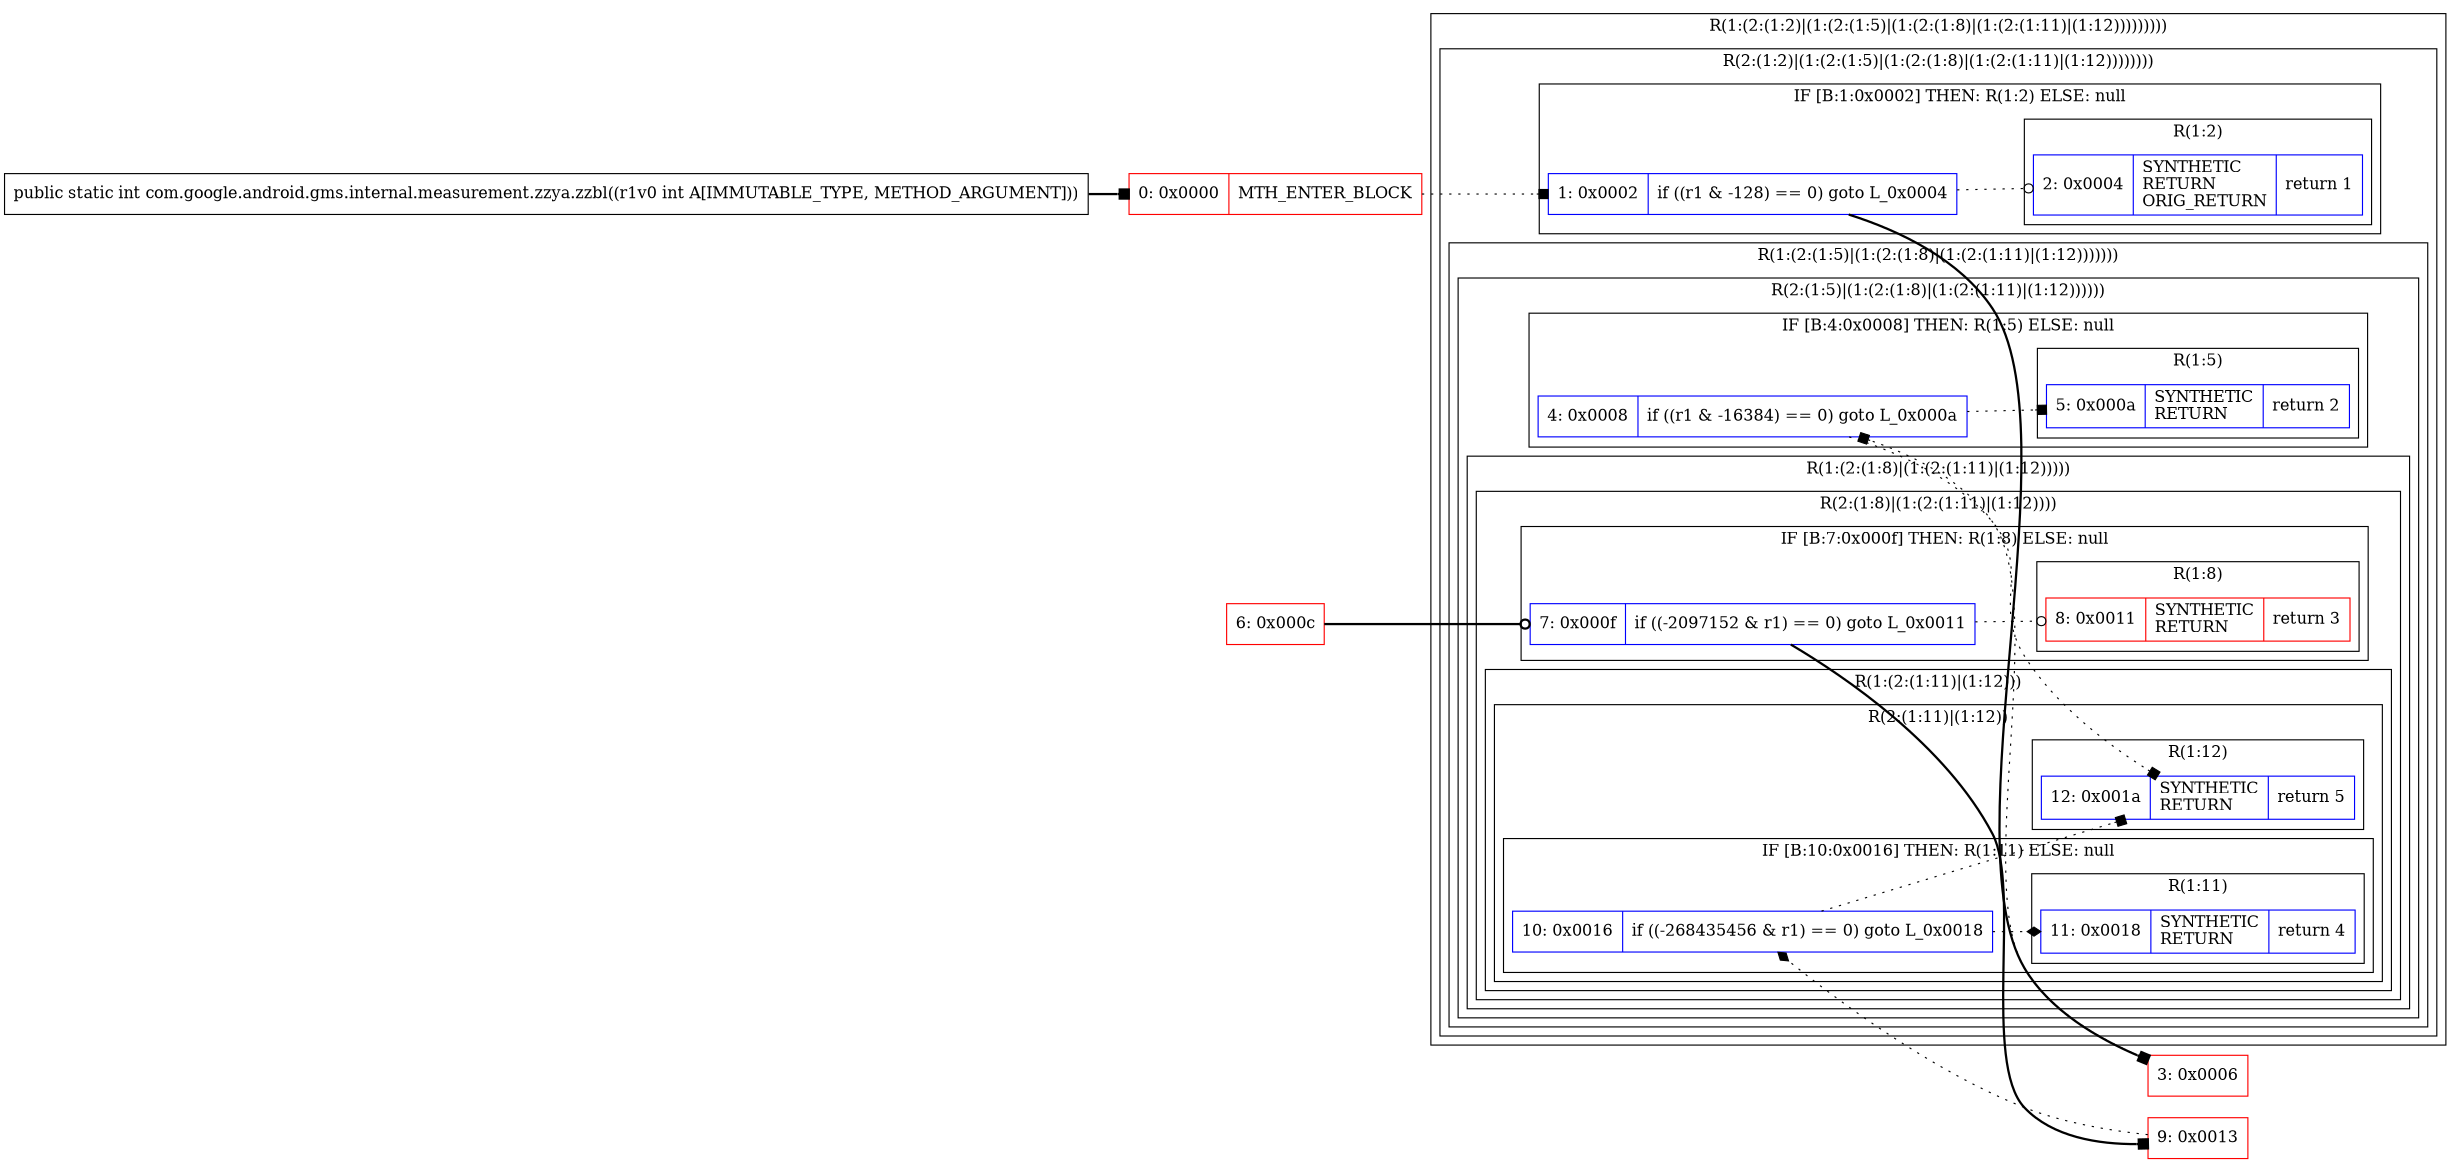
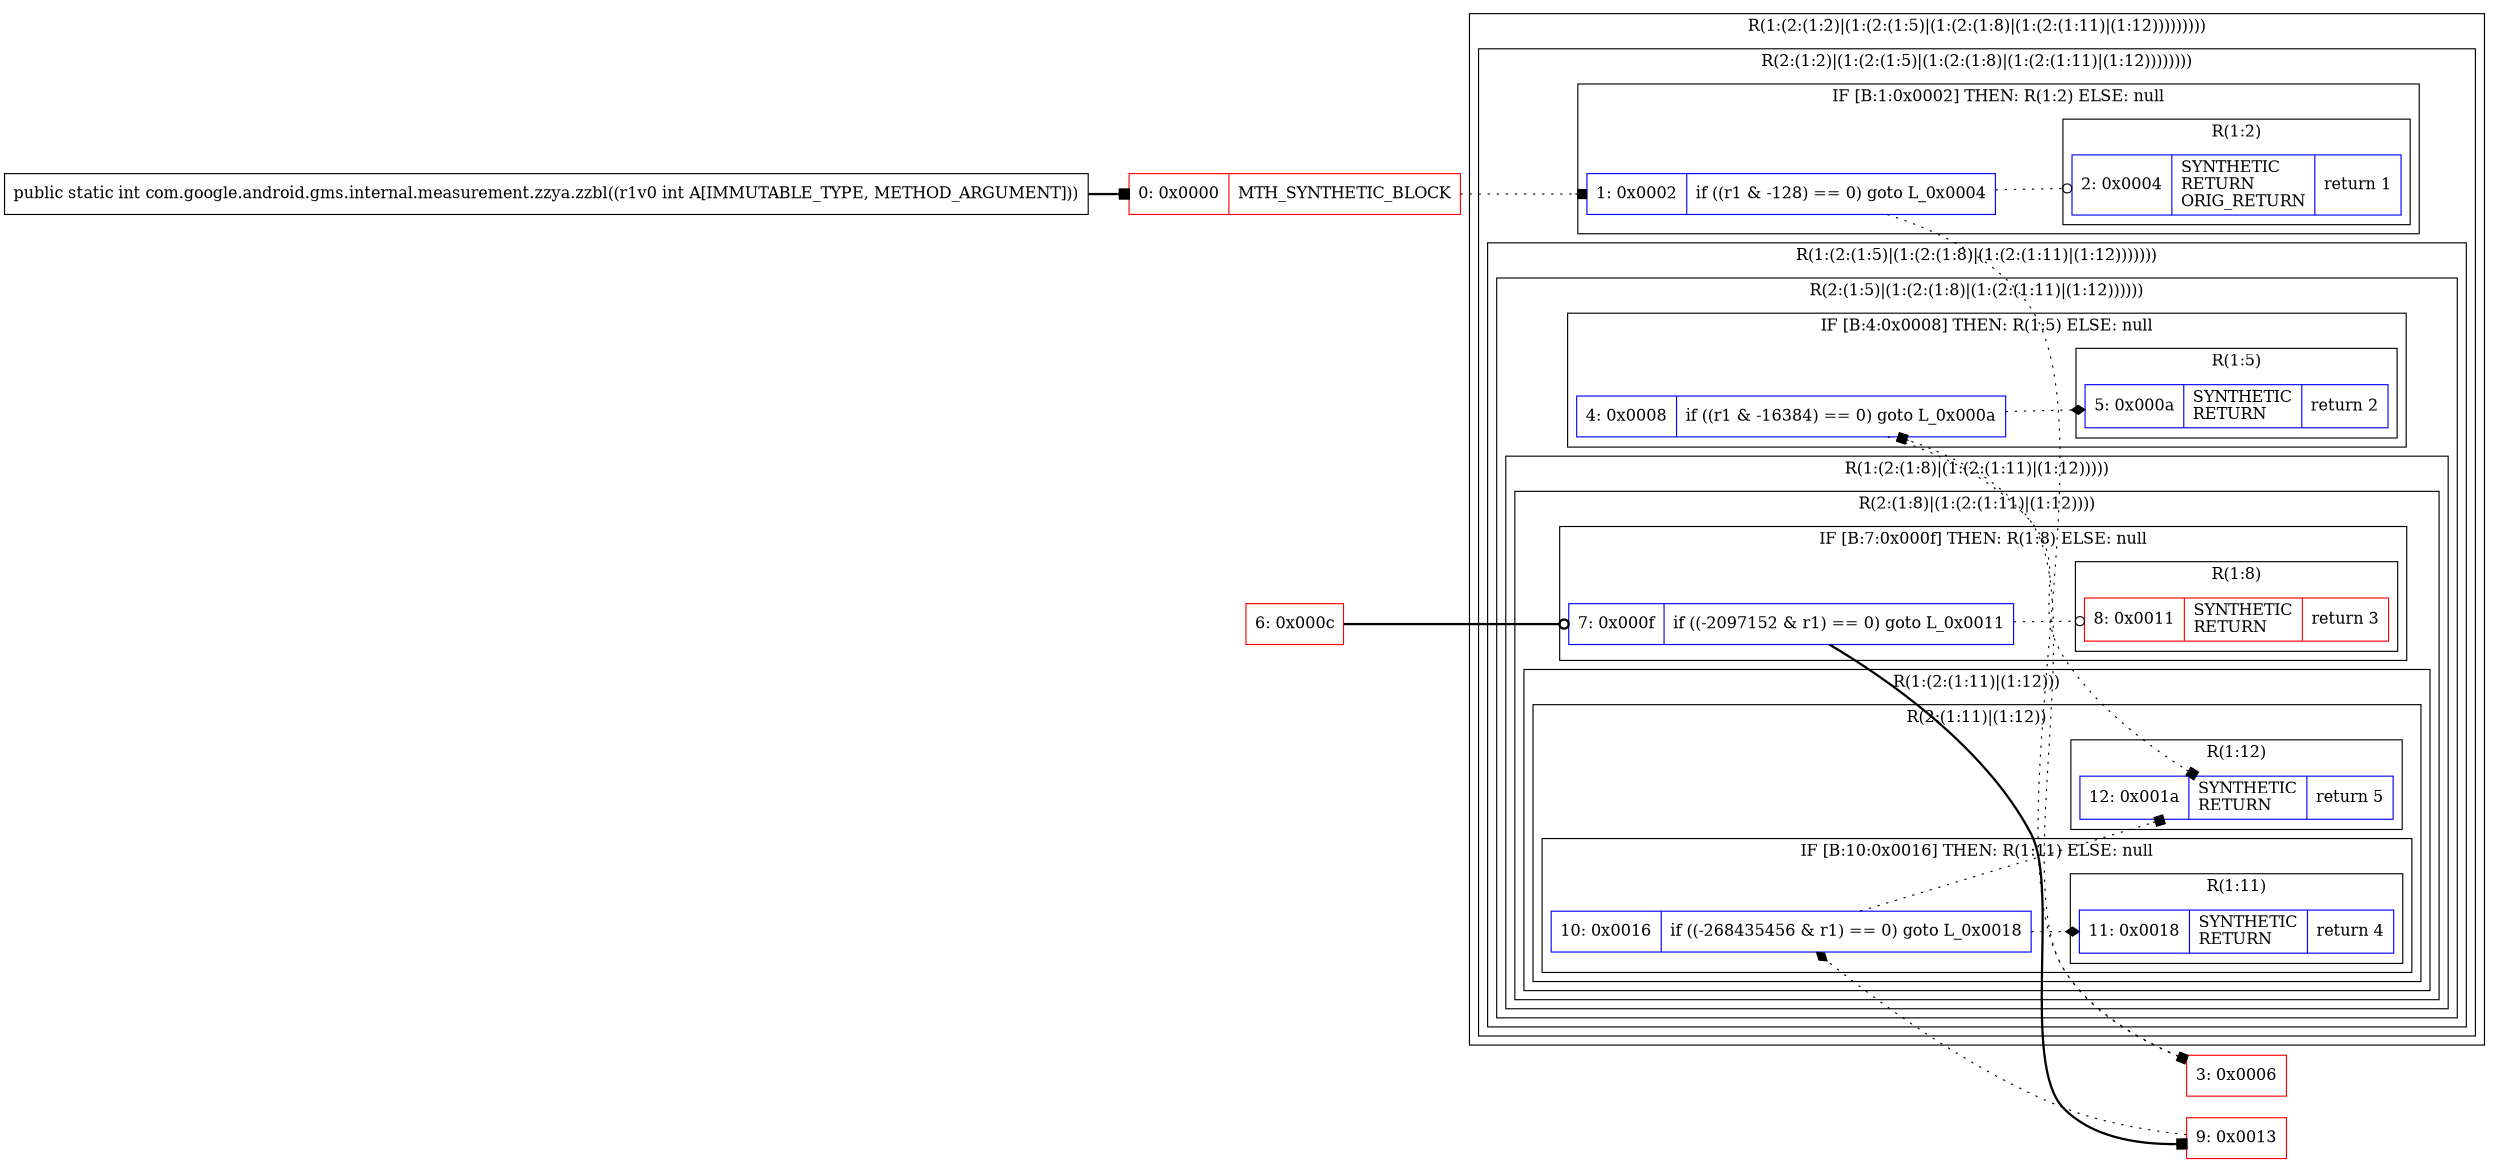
node "0: 0x0000": text "MTH_ENTER_BLOCK" -> "MTH_SYNTHETIC_BLOCK"
edge "4: 0x0008" -> "5: 0x000a": arrowhead box -> diamond
edge "1: 0x0002" -> "3: 0x0006": style bold -> dotted
